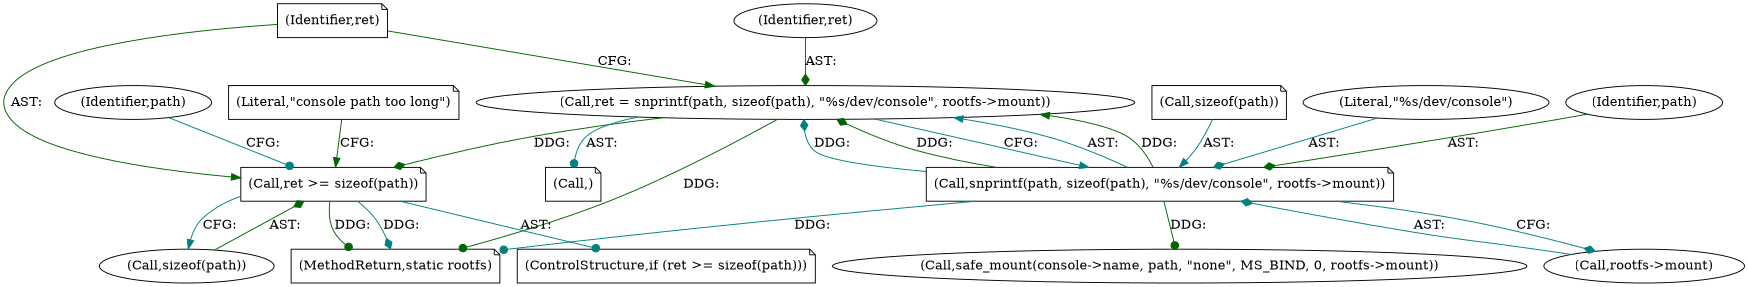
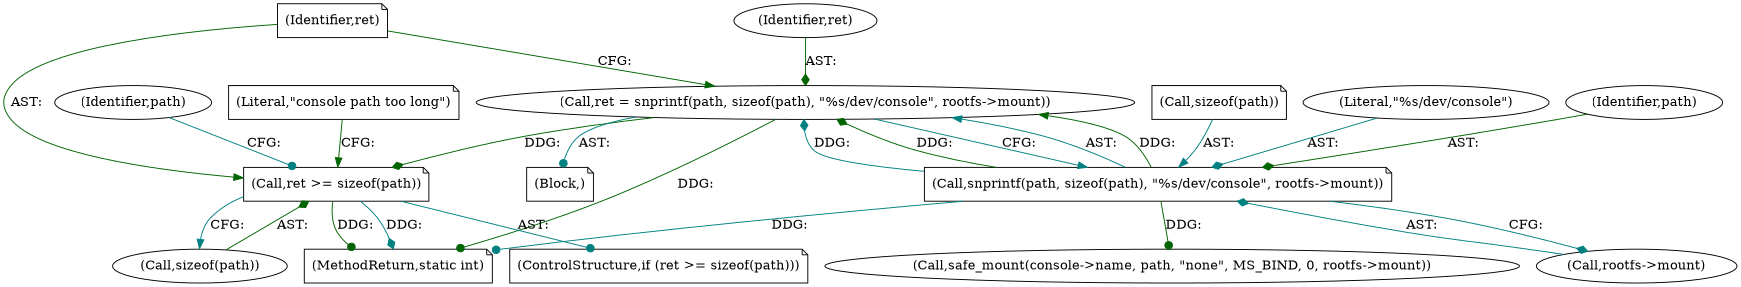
node "(Call,)": label "(Call,)" -> "(Block,)"
node "(MethodReturn,static rootfs)": label "(MethodReturn,static rootfs)" -> "(MethodReturn,static int)"
